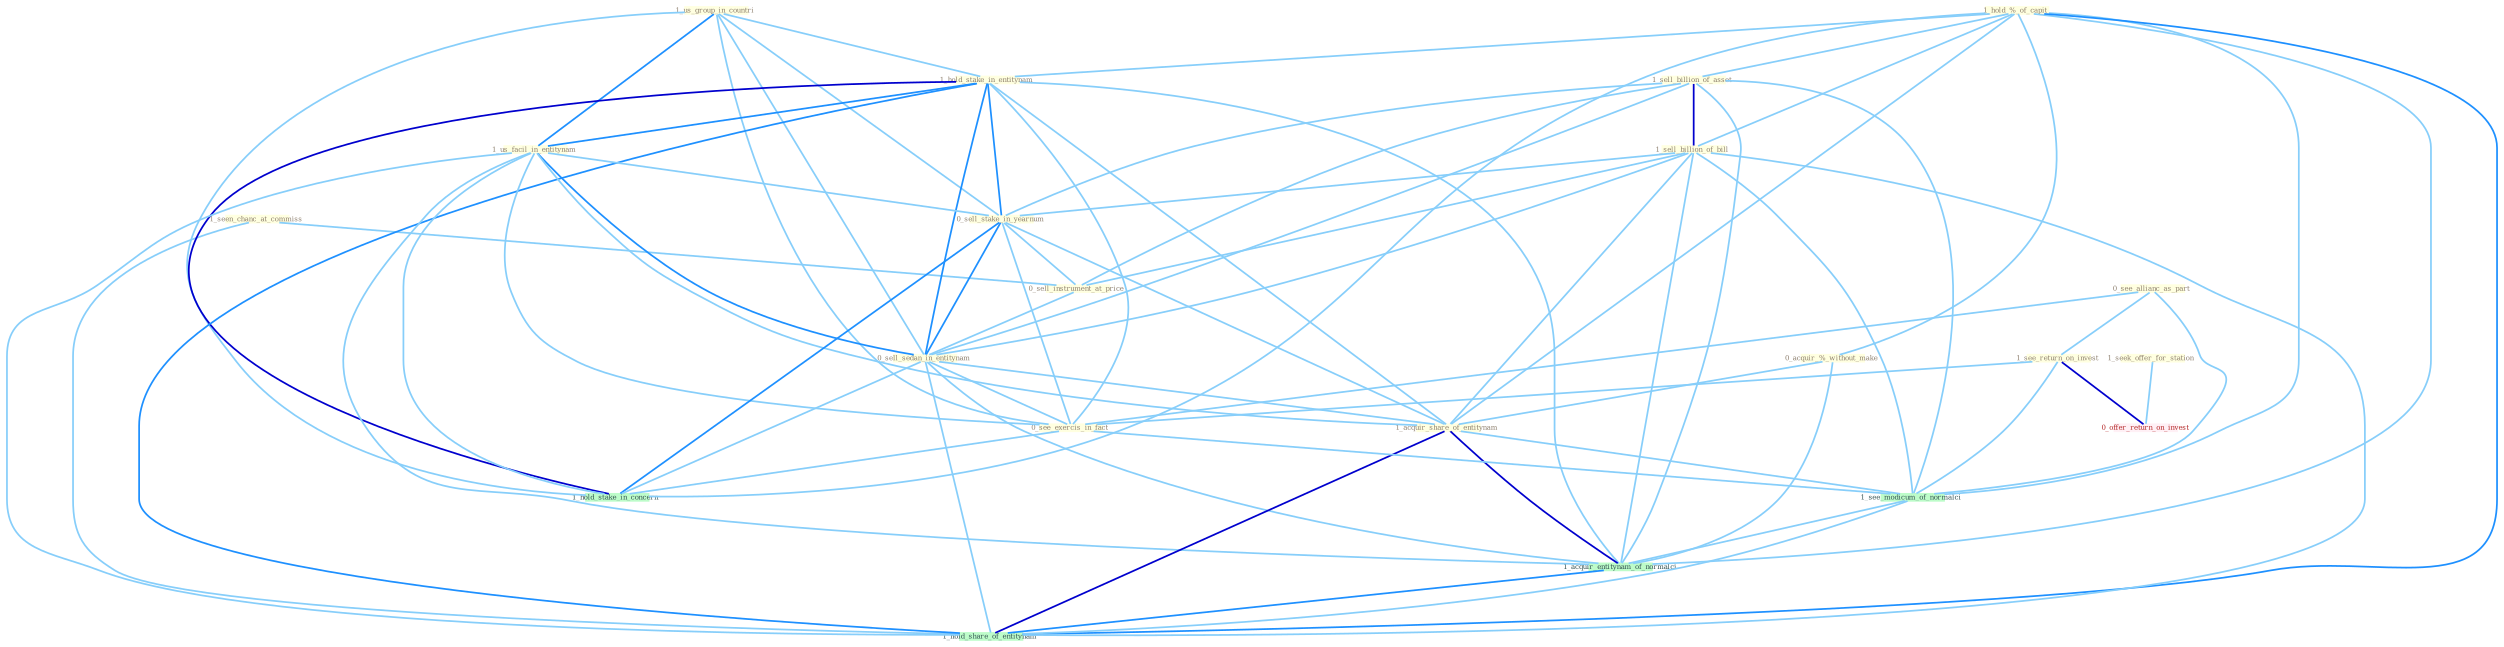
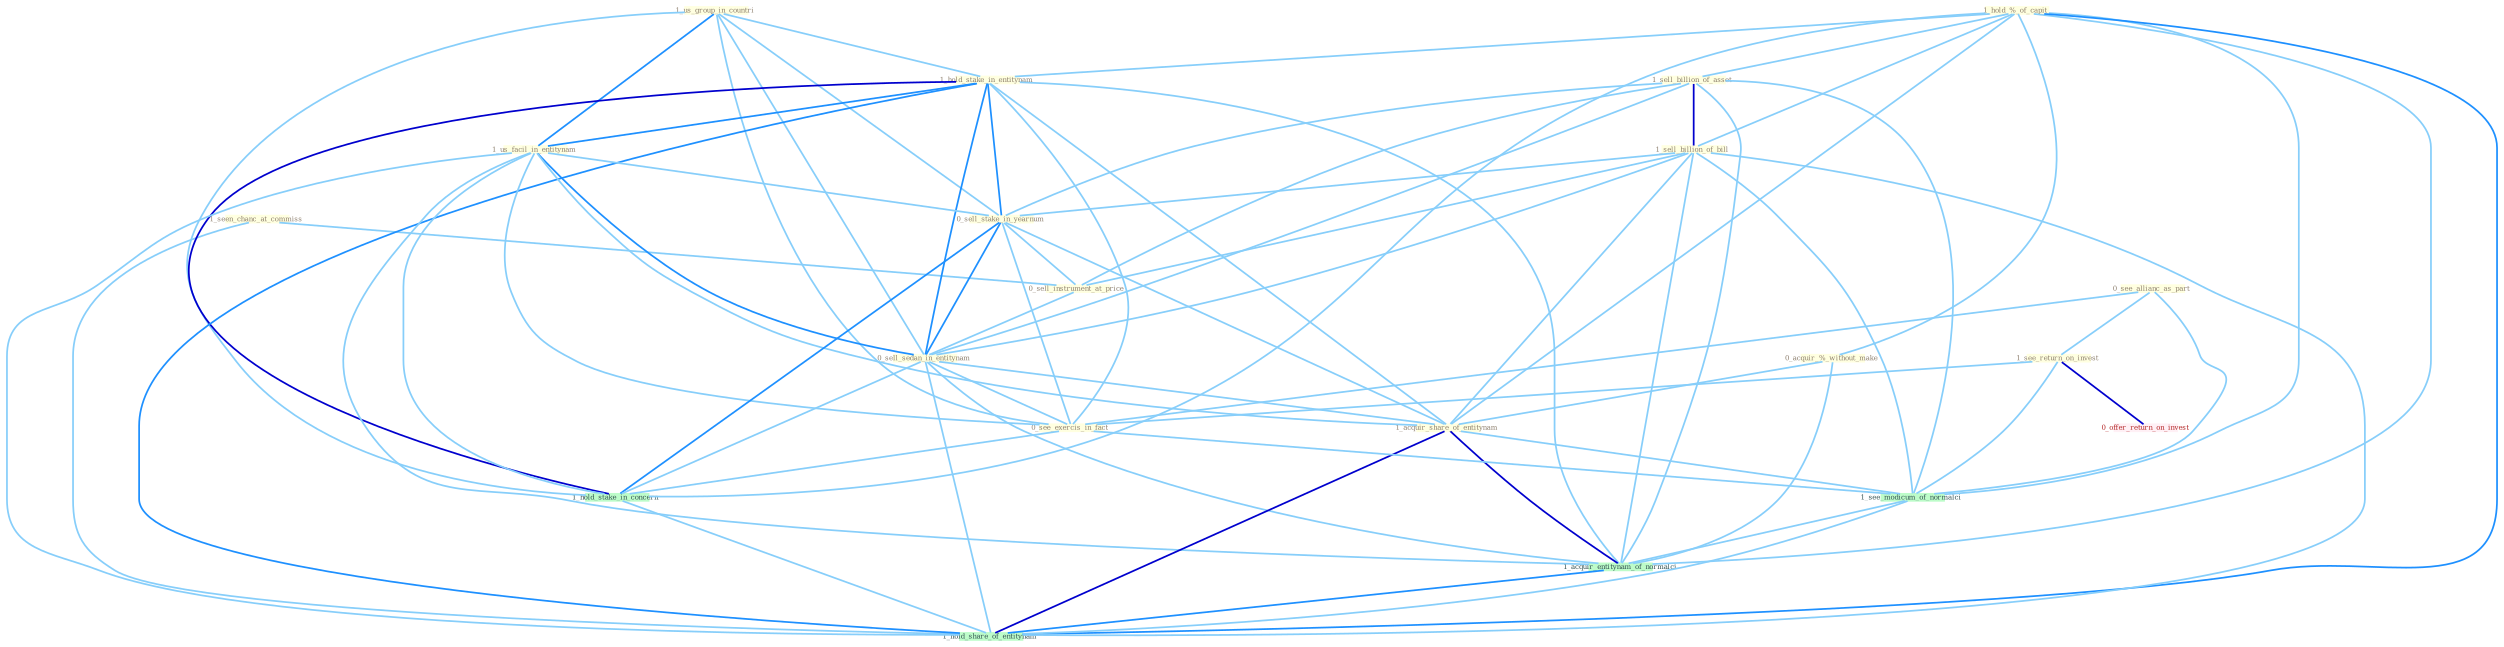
node "1_seek_offer_for_station": removed
edge "1_hold_stake_in_concern" -- "1_hold_share_of_entitynam": added
